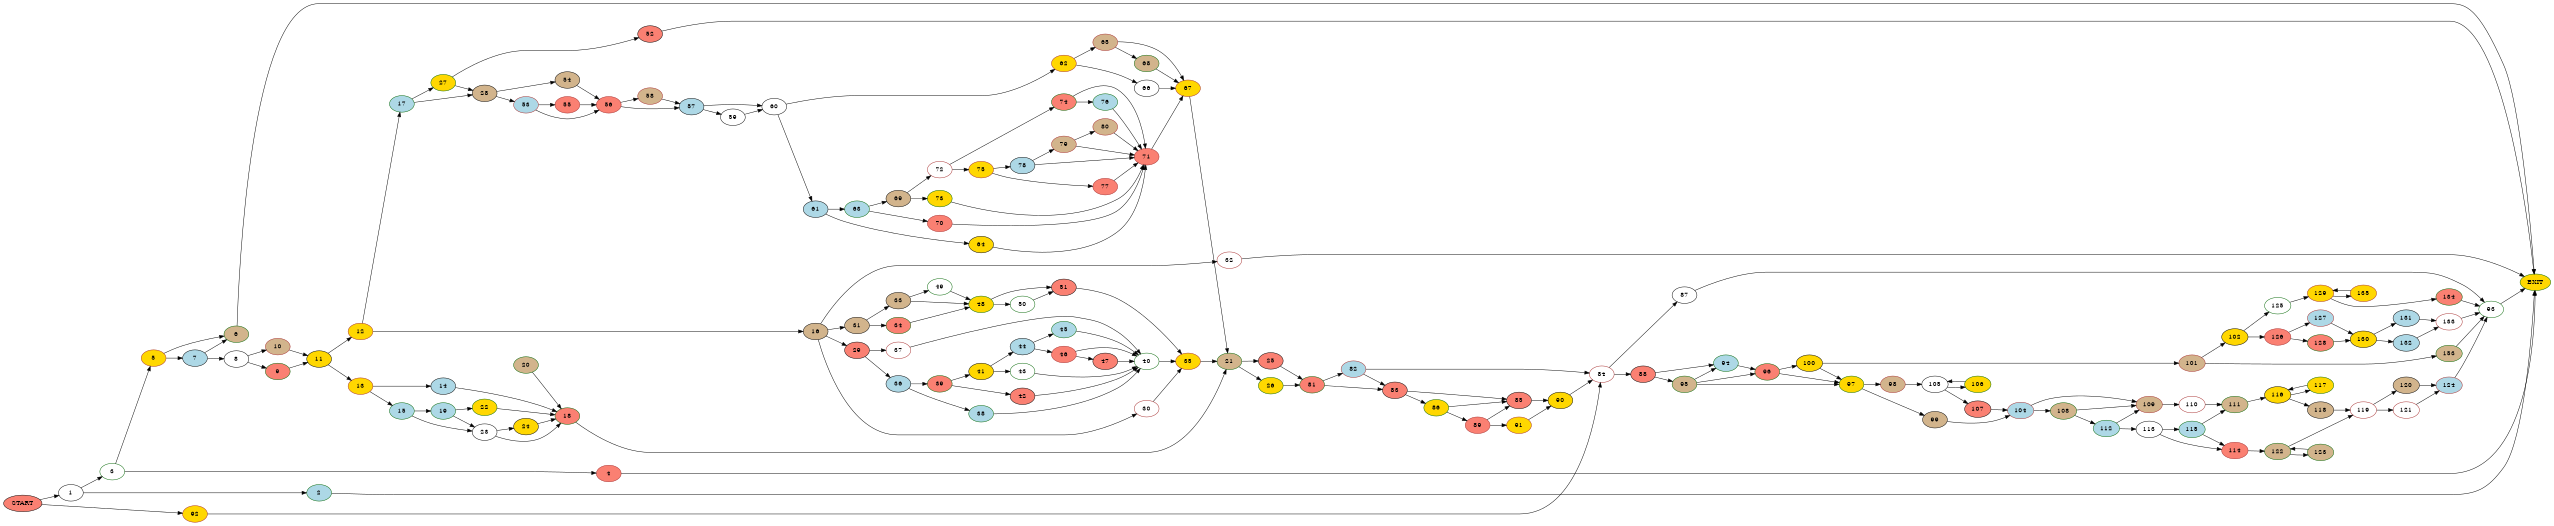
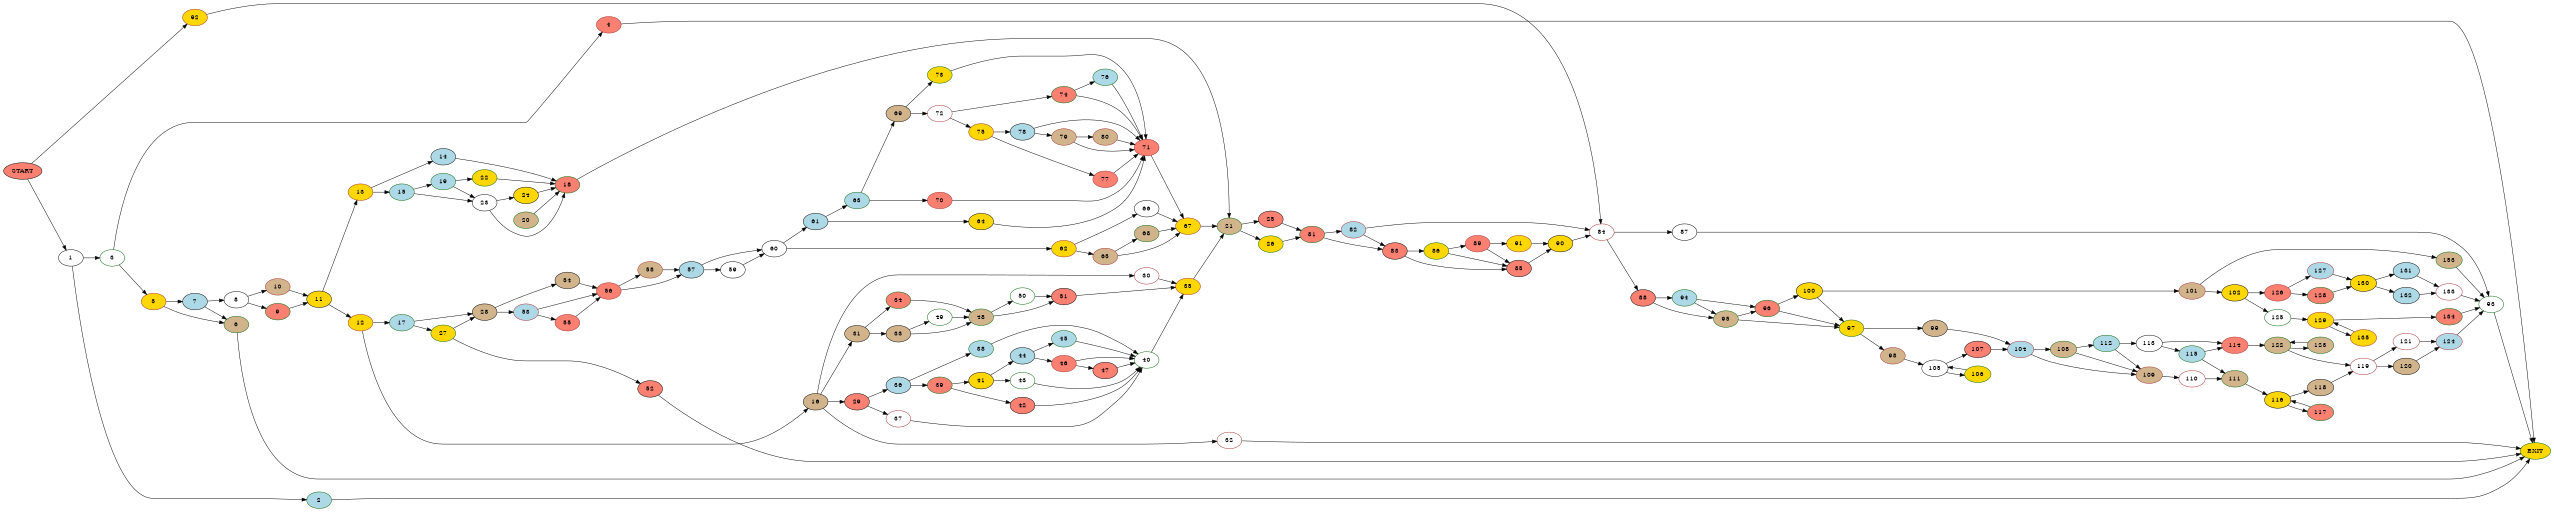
node "48": fillcolor gold -> tan
edge "95" -> "94": reversed
node "117": fillcolor gold -> salmon
